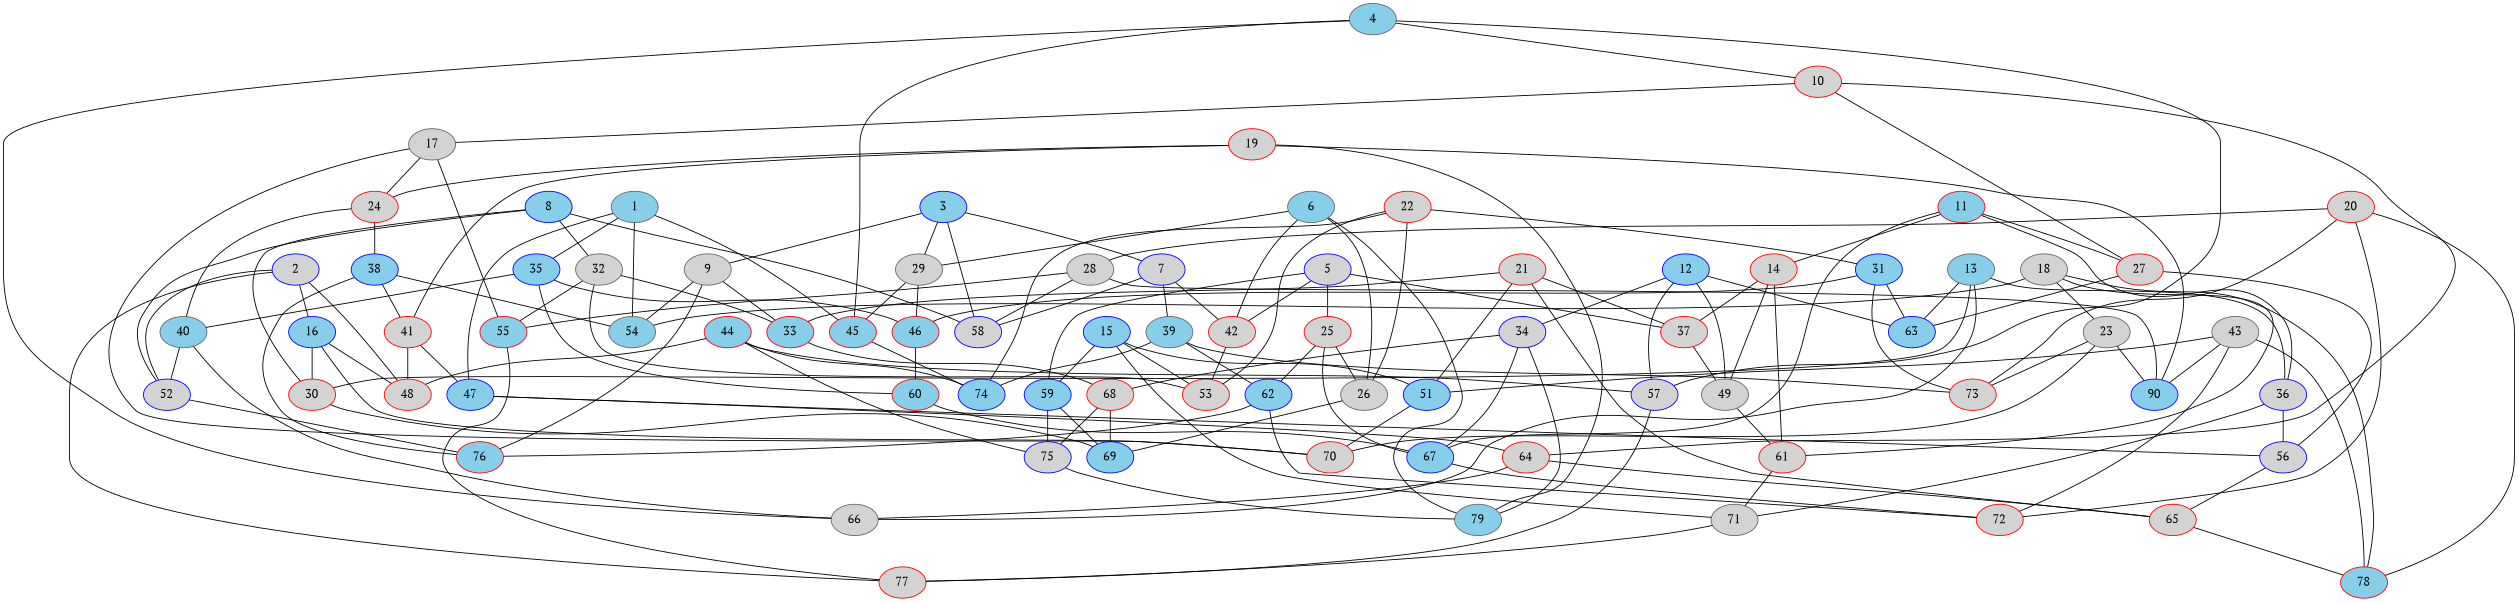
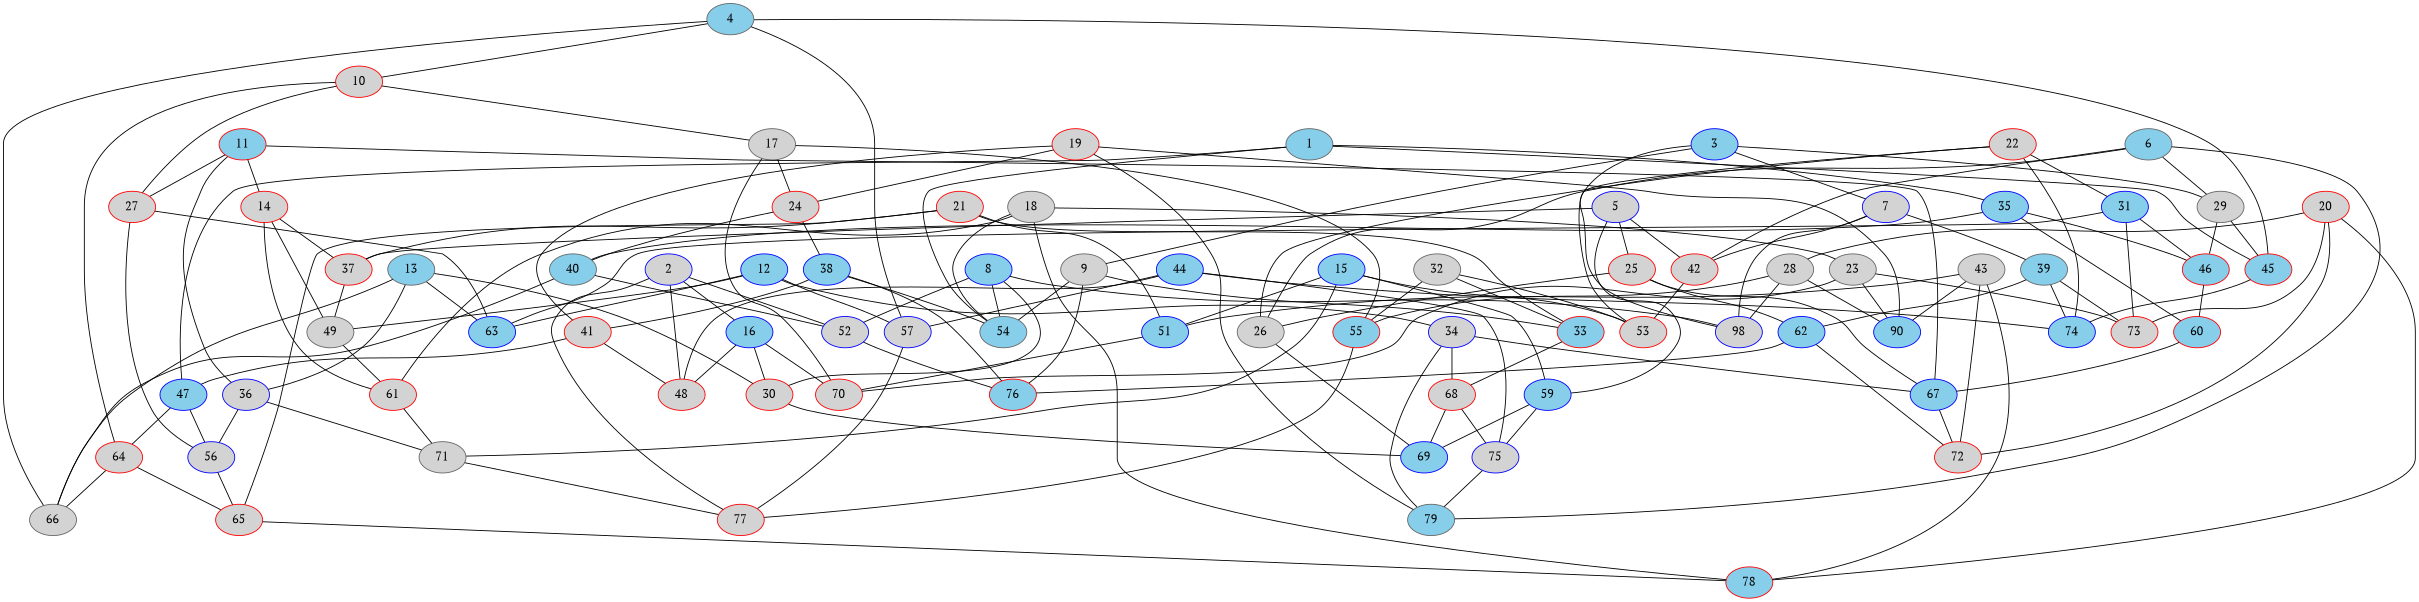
edge "8" -- "32": now "8" -- "54"
node "44": color red -> blue
node "58": label "58" -> "98"
